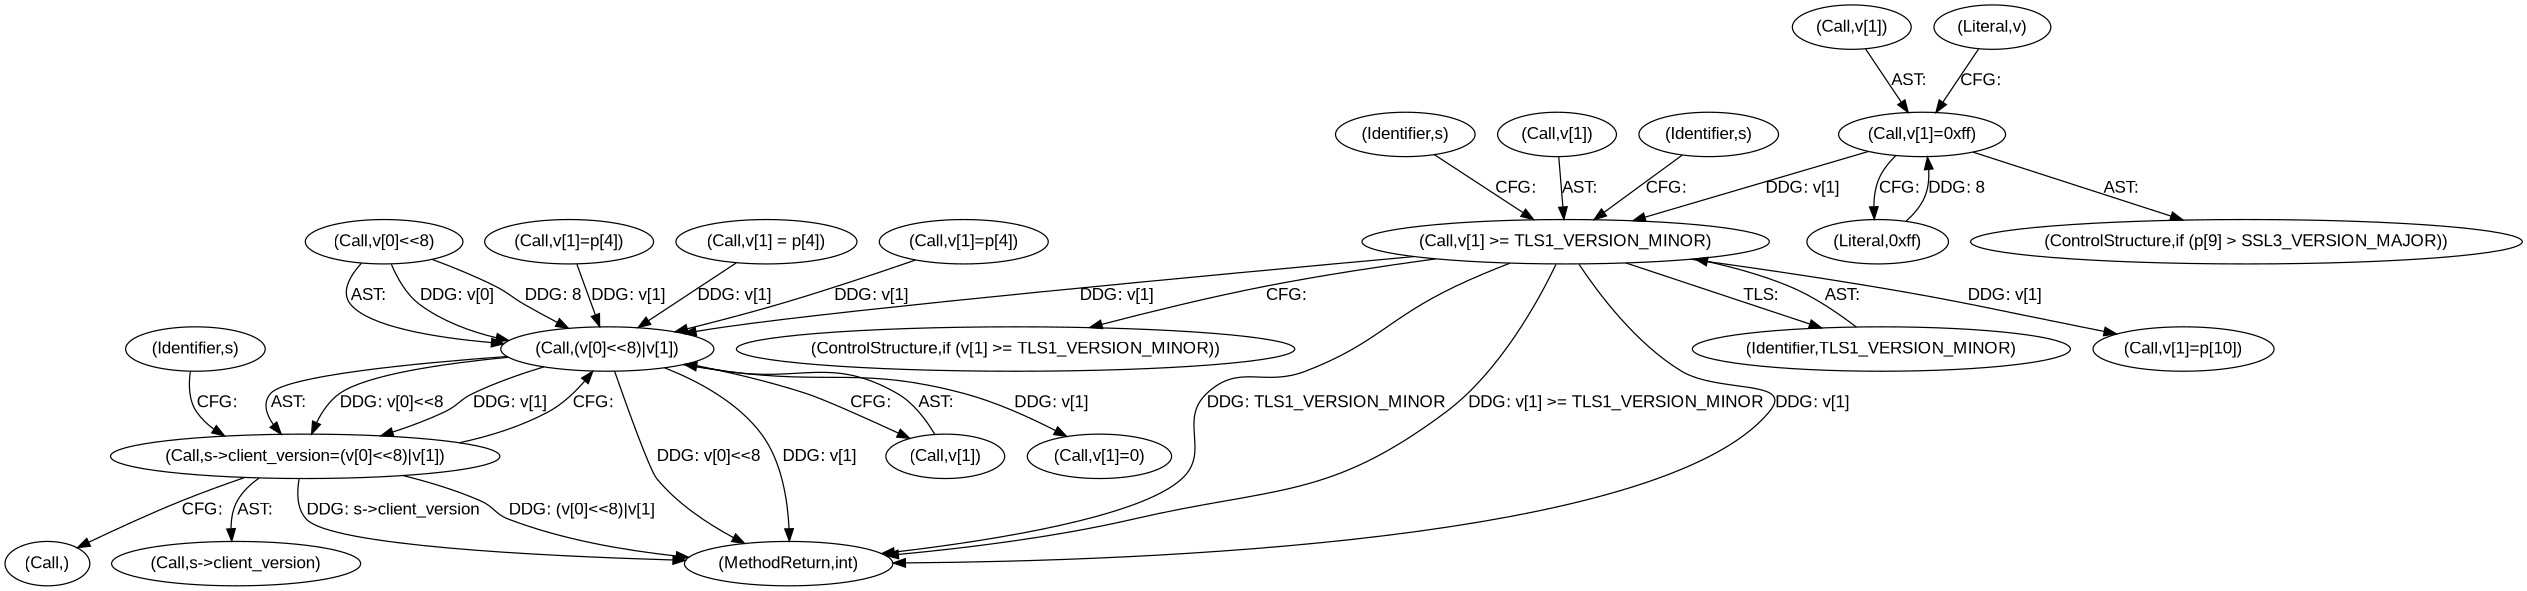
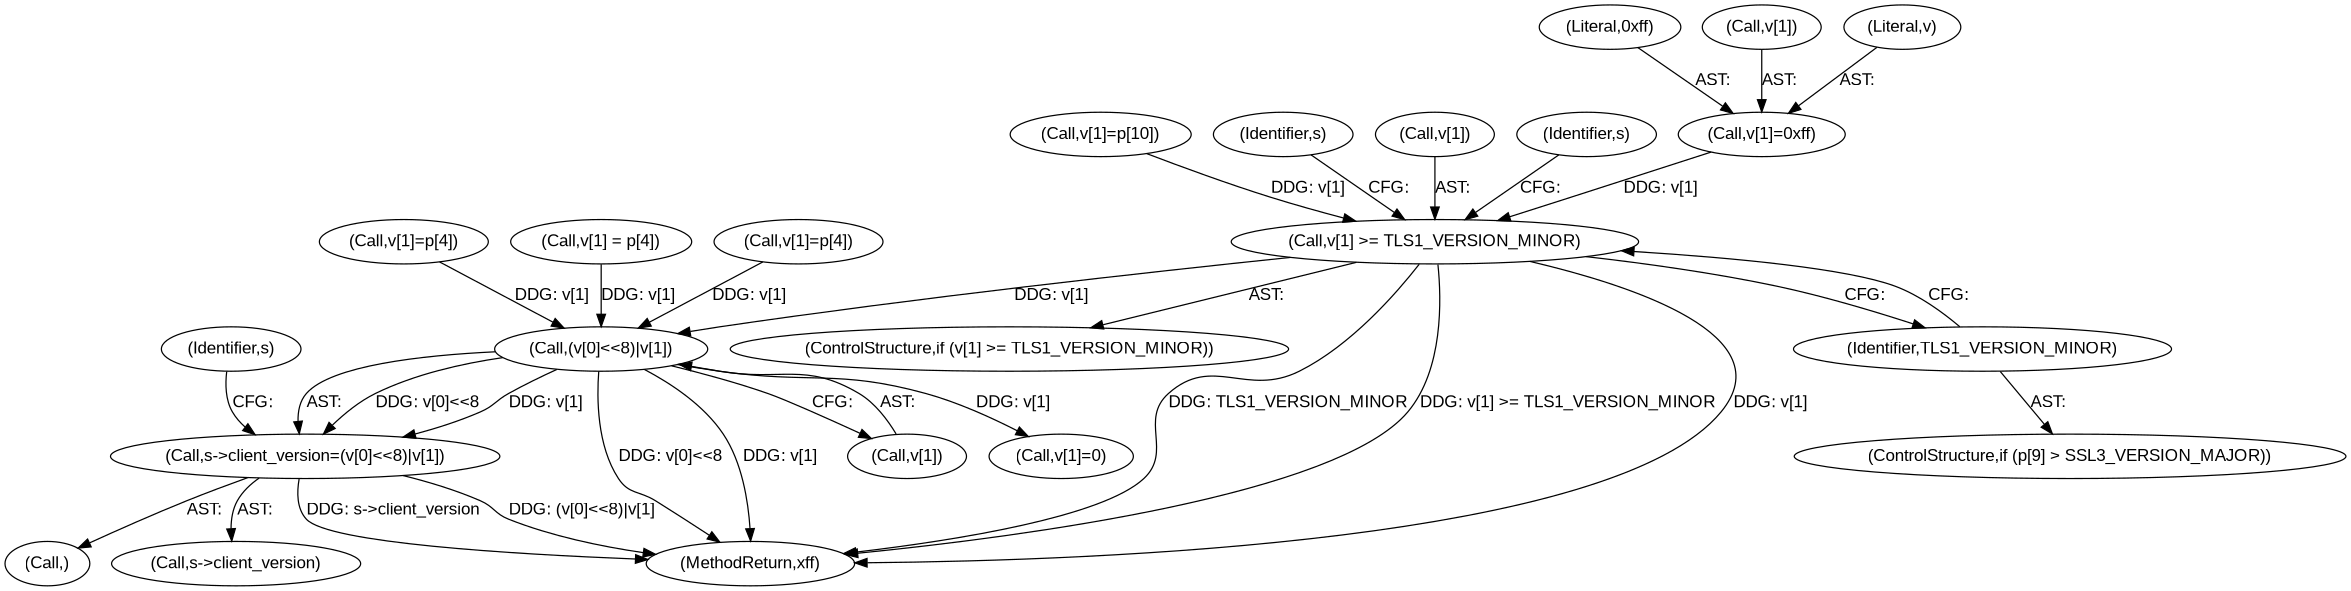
edge "(Literal,v)" -> "(Call,v[1]=0xff)": label "CFG: " -> "AST: "
edge "(Call,v[1]=0xff)" -> "(Literal,0xff)": removed, label "CFG:"
edge "(Call,v[1]=0xff)" -> "(ControlStructure,if (p[9] > SSL3_VERSION_MAJOR))": now "(Identifier,TLS1_VERSION_MINOR)" -> "(ControlStructure,if (p[9] > SSL3_VERSION_MAJOR))"
edge "(Literal,0xff)" -> "(Call,v[1]=0xff)": label "DDG: 8" -> "AST: "
node "(Call,v[0]<<8)": removed
edge "(Call,v[1] >= TLS1_VERSION_MINOR)" -> "(Call,v[1]=p[10])": reversed
edge "(Call,v[1] >= TLS1_VERSION_MINOR)" -> "(ControlStructure,if (v[1] >= TLS1_VERSION_MINOR))": label "CFG: " -> "AST: "
edge "(Call,v[1] >= TLS1_VERSION_MINOR)" -> "(Identifier,TLS1_VERSION_MINOR)": label "TLS: " -> "CFG: "
edge "(Identifier,TLS1_VERSION_MINOR)" -> "(Call,v[1] >= TLS1_VERSION_MINOR)": label "AST: " -> "CFG: "
edge "(Call,s->client_version=(v[0]<<8)|v[1])" -> "(Call,(v[0]<<8)|v[1])": removed, label "CFG:"
edge "(Call,s->client_version=(v[0]<<8)|v[1])" -> "(Call,)": label "CFG: " -> "AST: "
node "(MethodReturn,int)": label "(MethodReturn,int)" -> "(MethodReturn,xff)"
